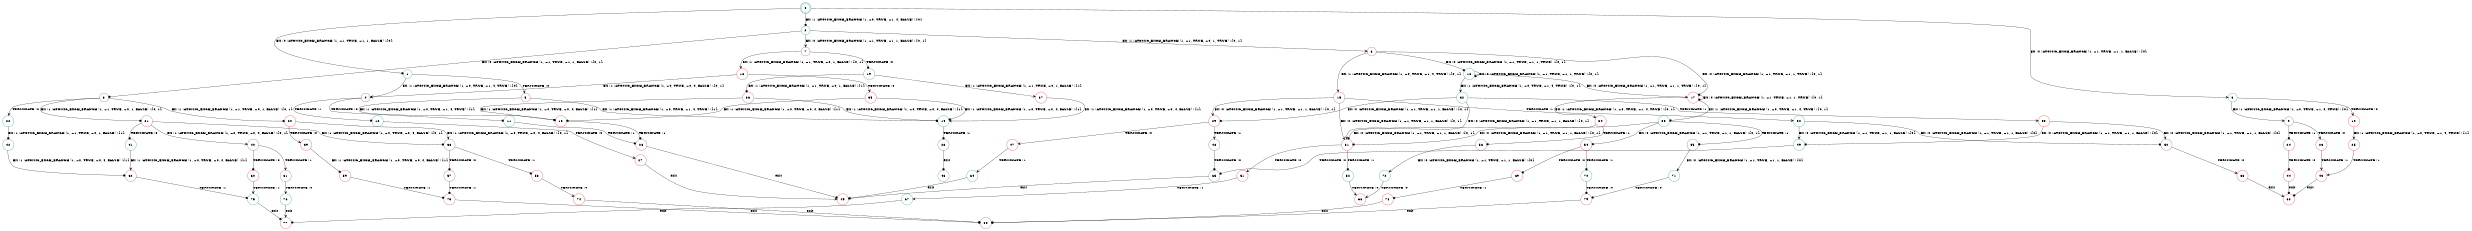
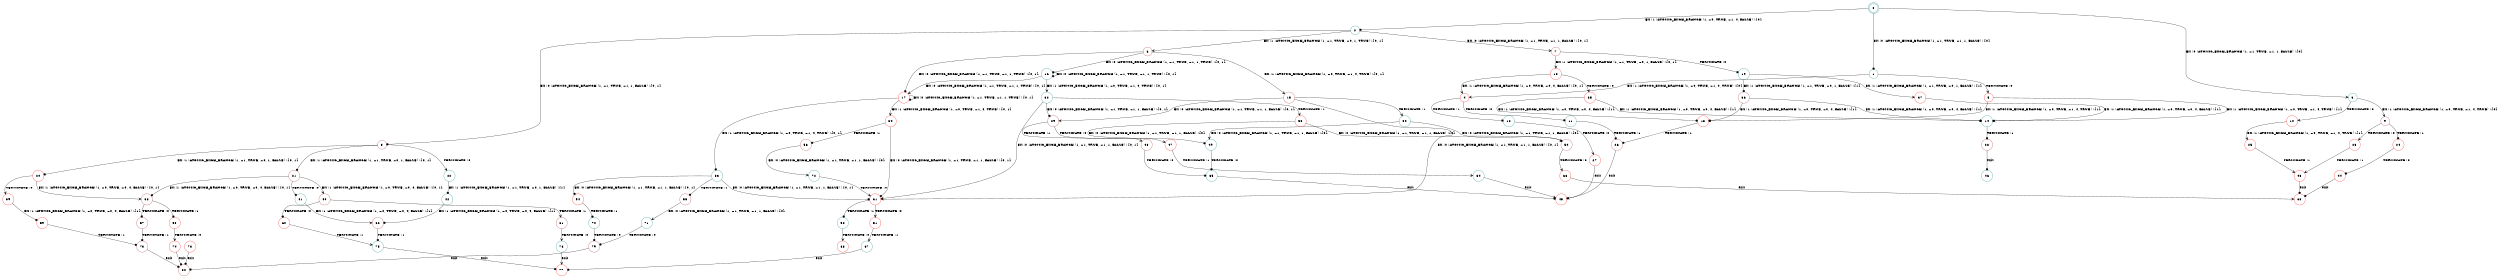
node "69": removed
edge "72" -> "68": now "72" -> "31"
